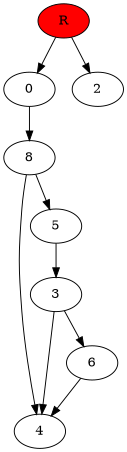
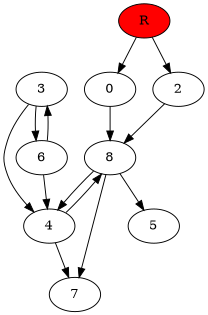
edge "2" -> "8": added
edge "4" -> "8": added
edge "5" -> "3": now "6" -> "3"
node "7": added
